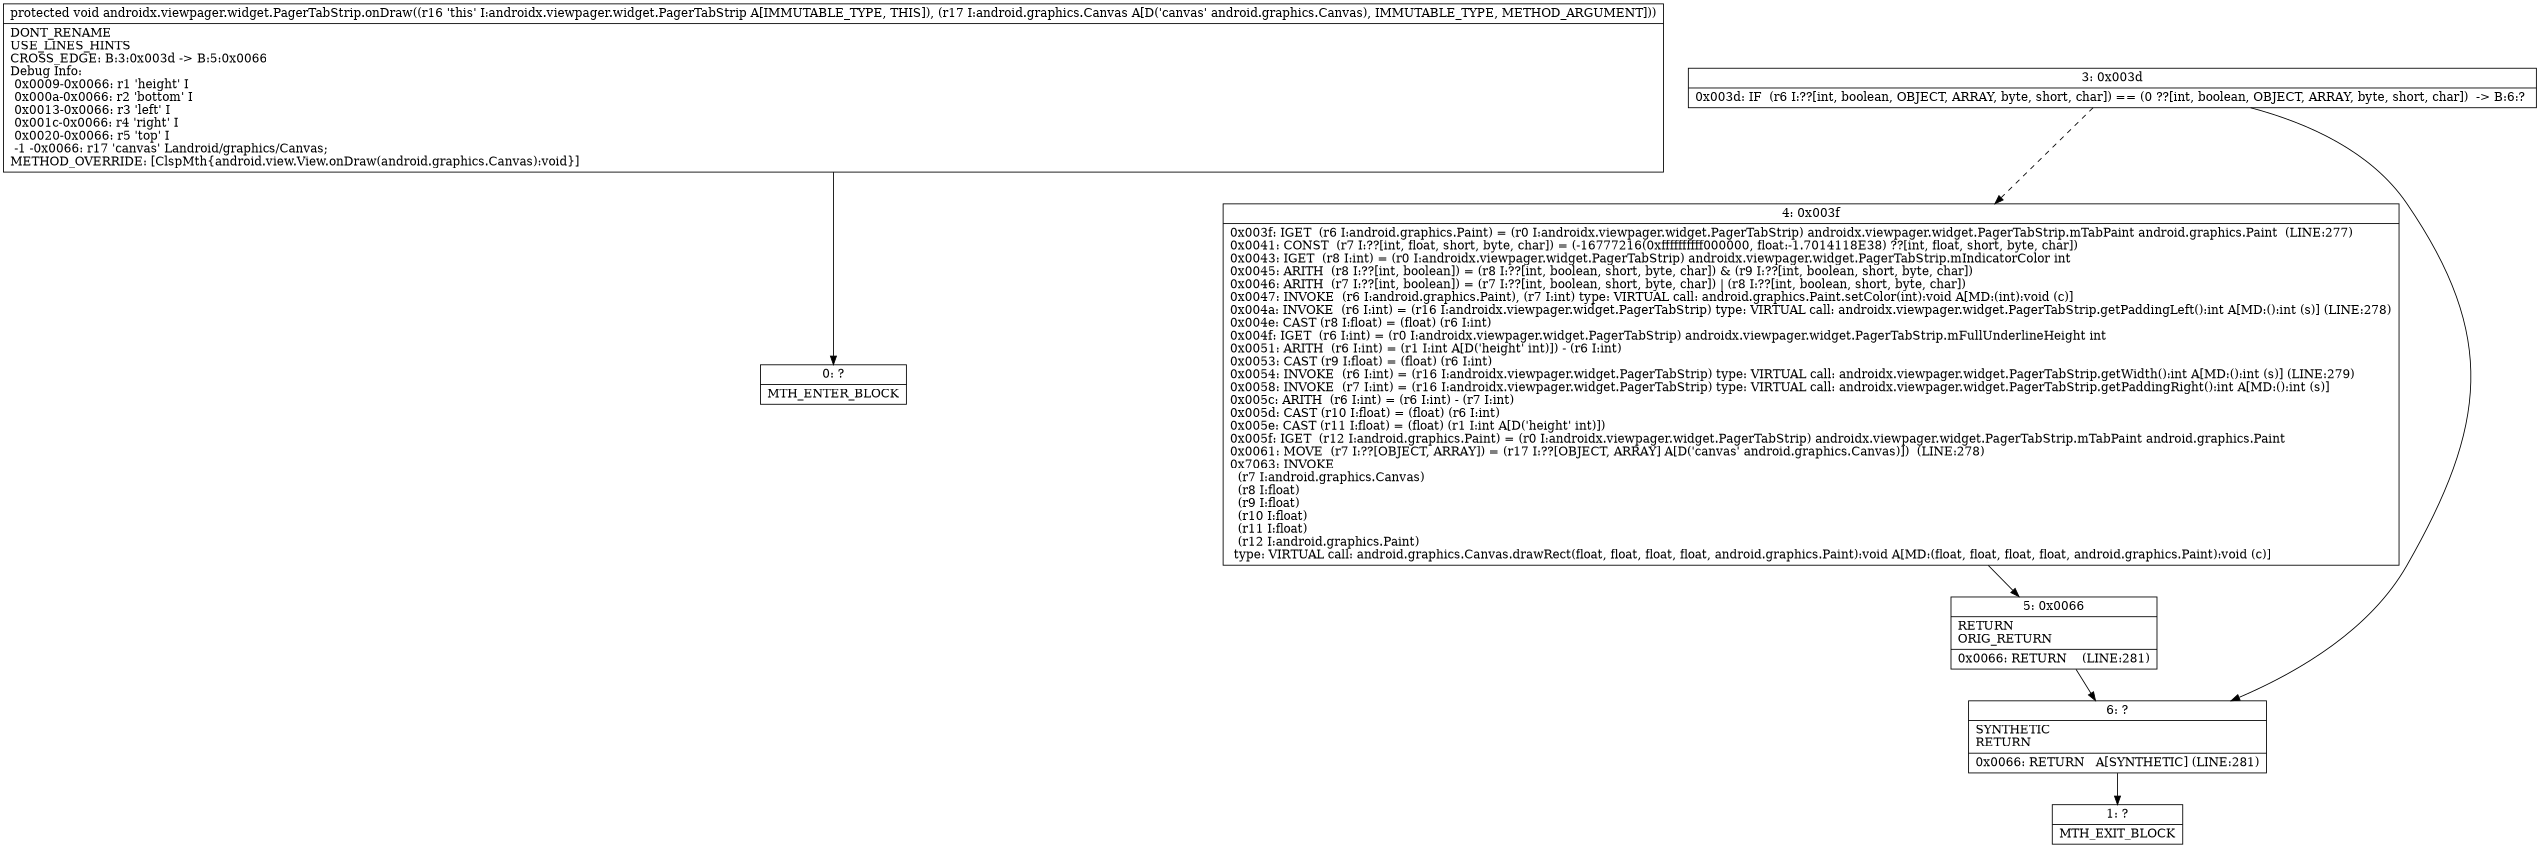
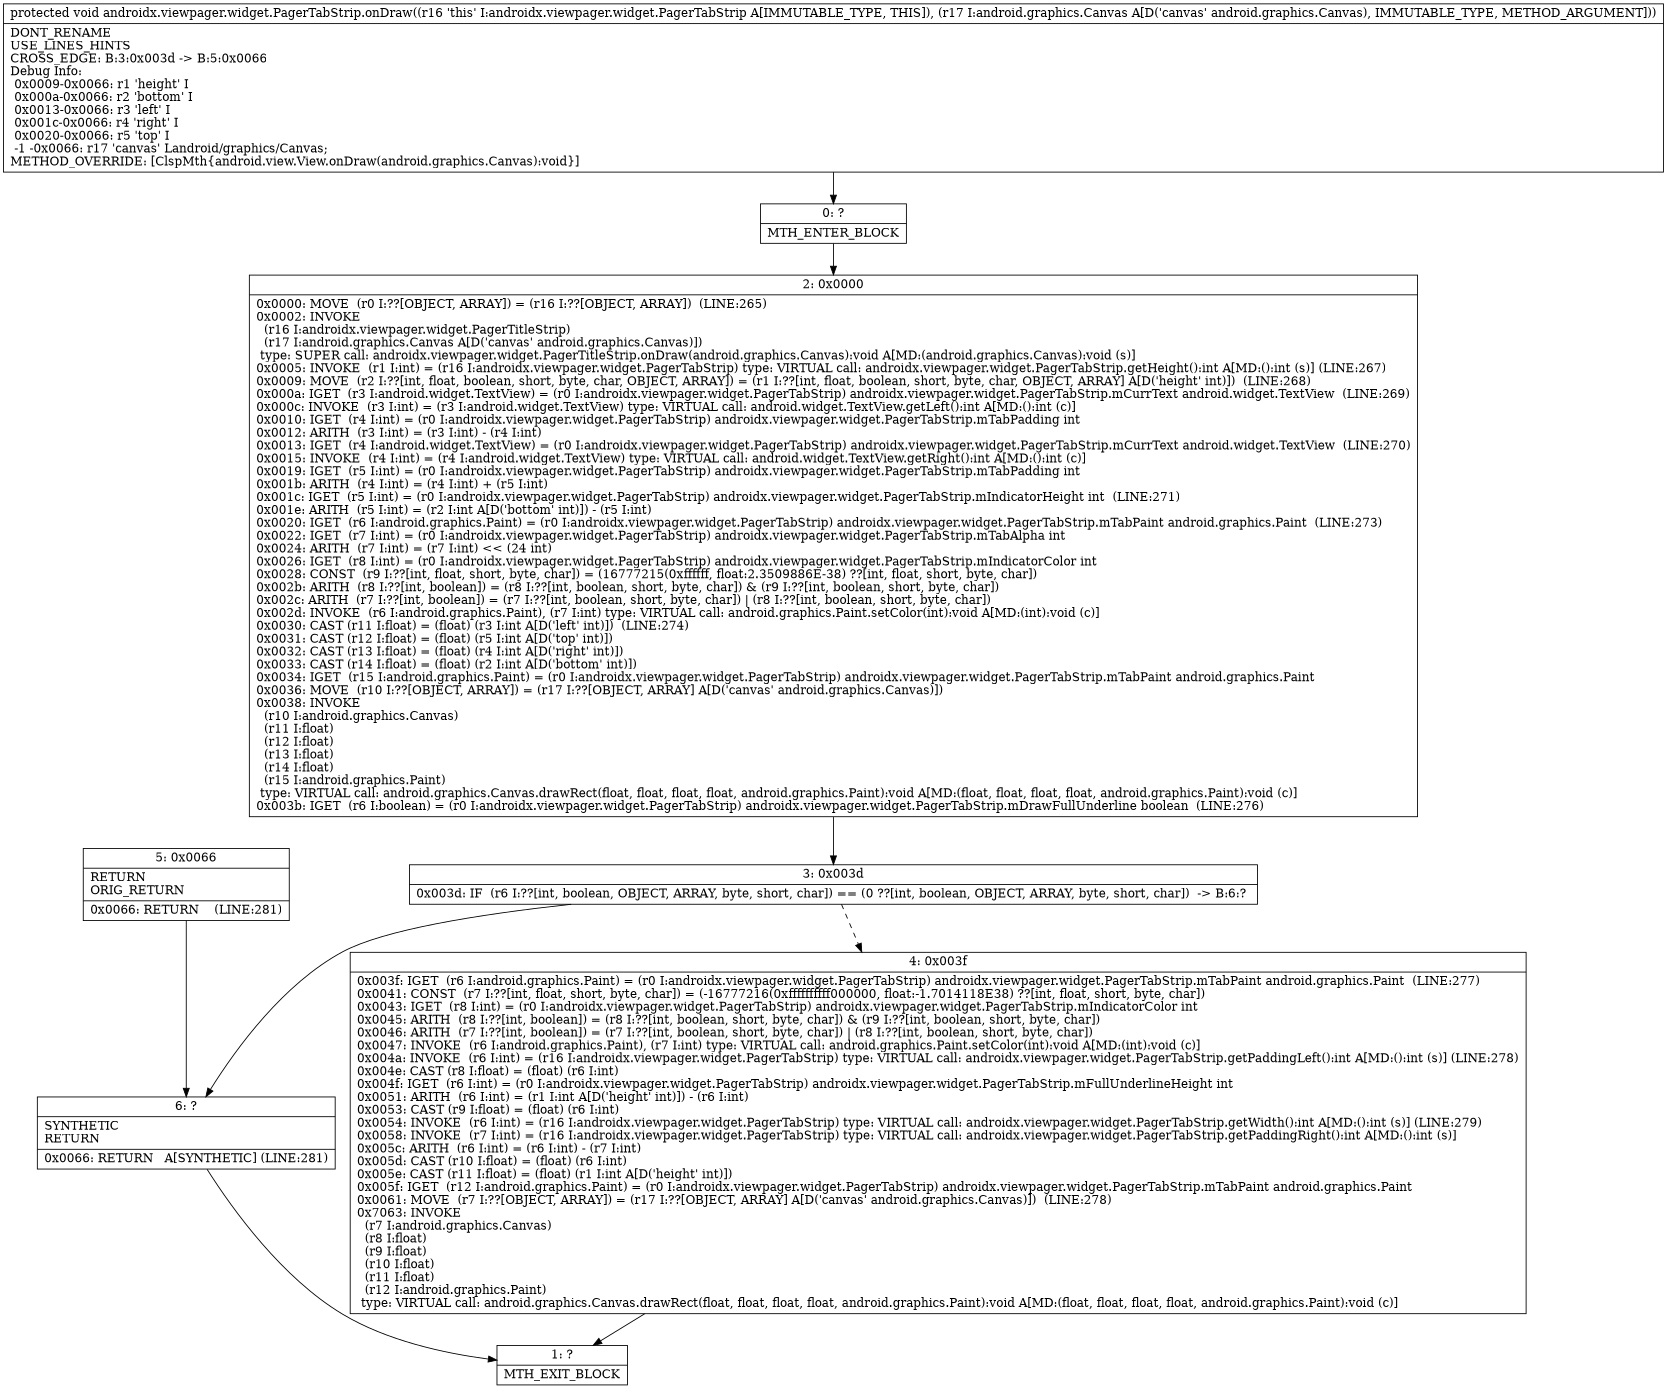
node "2: 0x0000": added
edge "4: 0x003f" -> "5: 0x0066": now "4: 0x003f" -> "1: ?"
